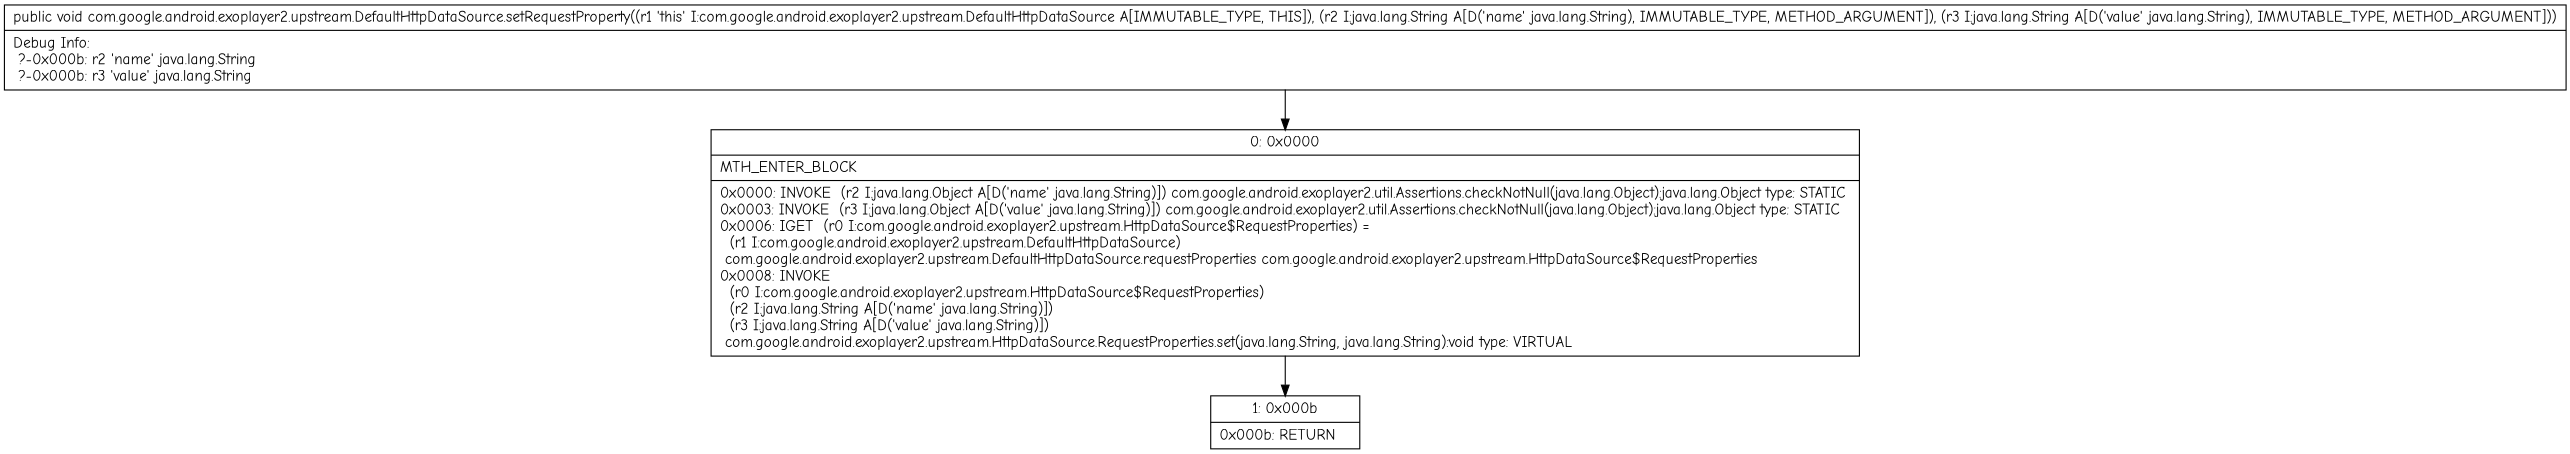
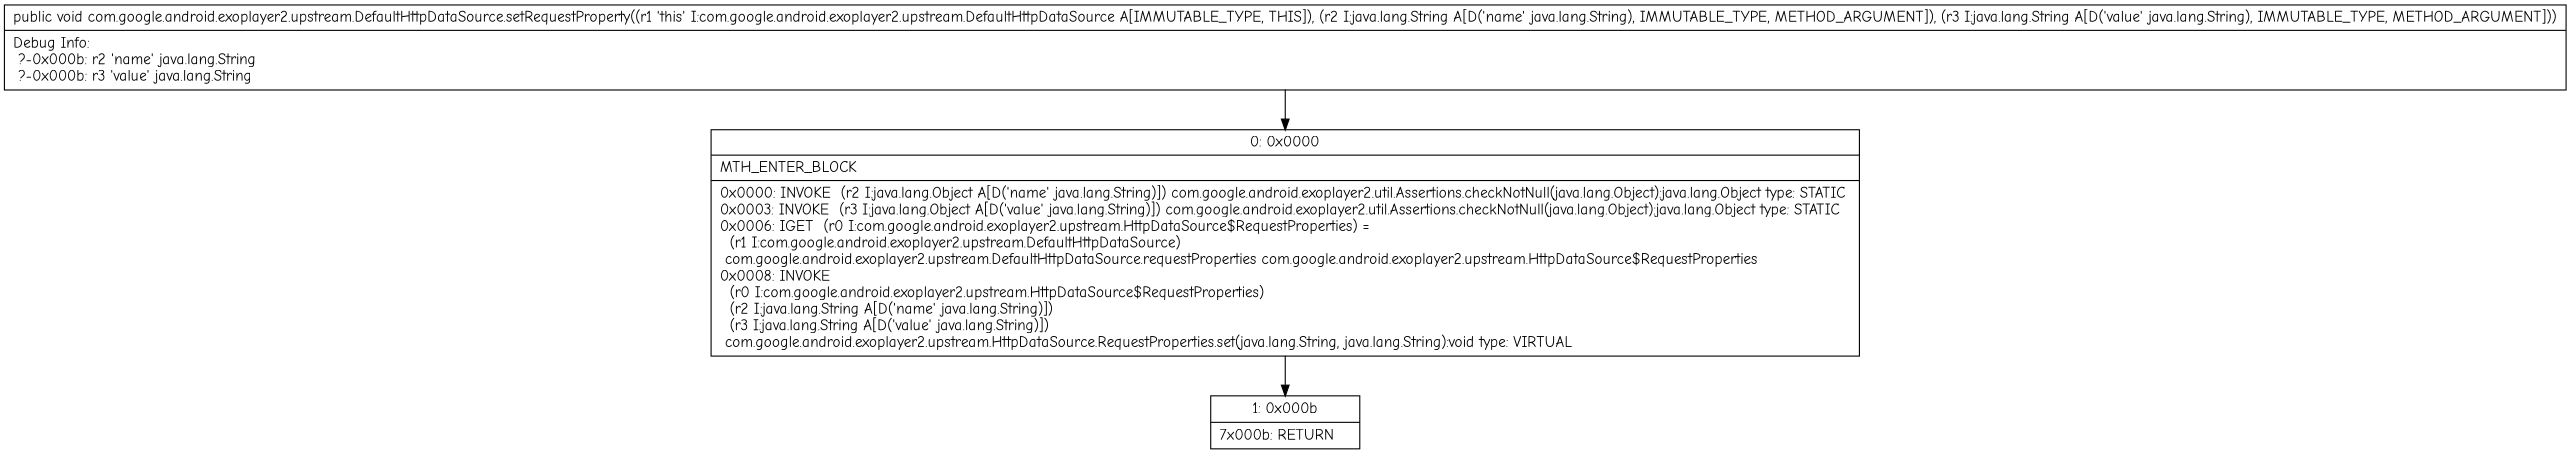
node "1: 0x000b": text "0x000b: RETURN" -> "7x000b: RETURN"
